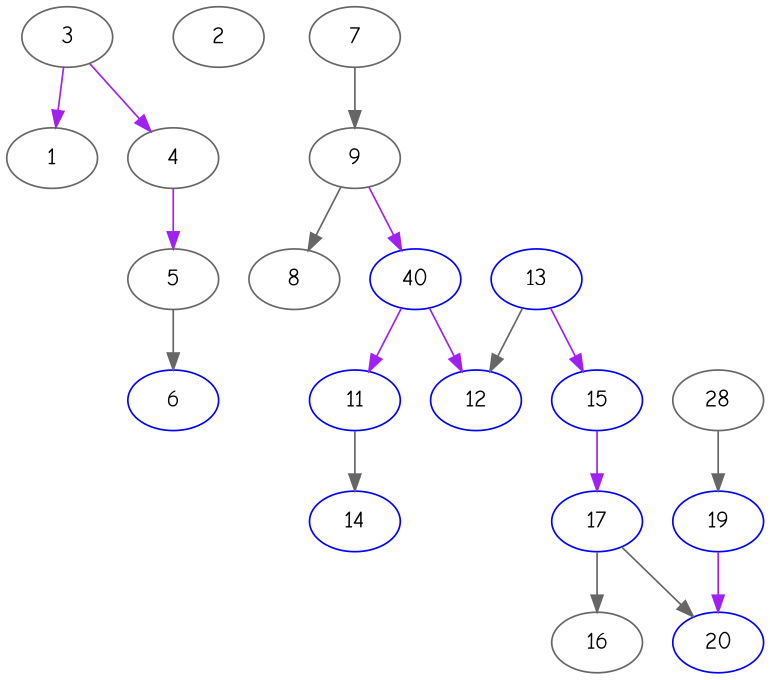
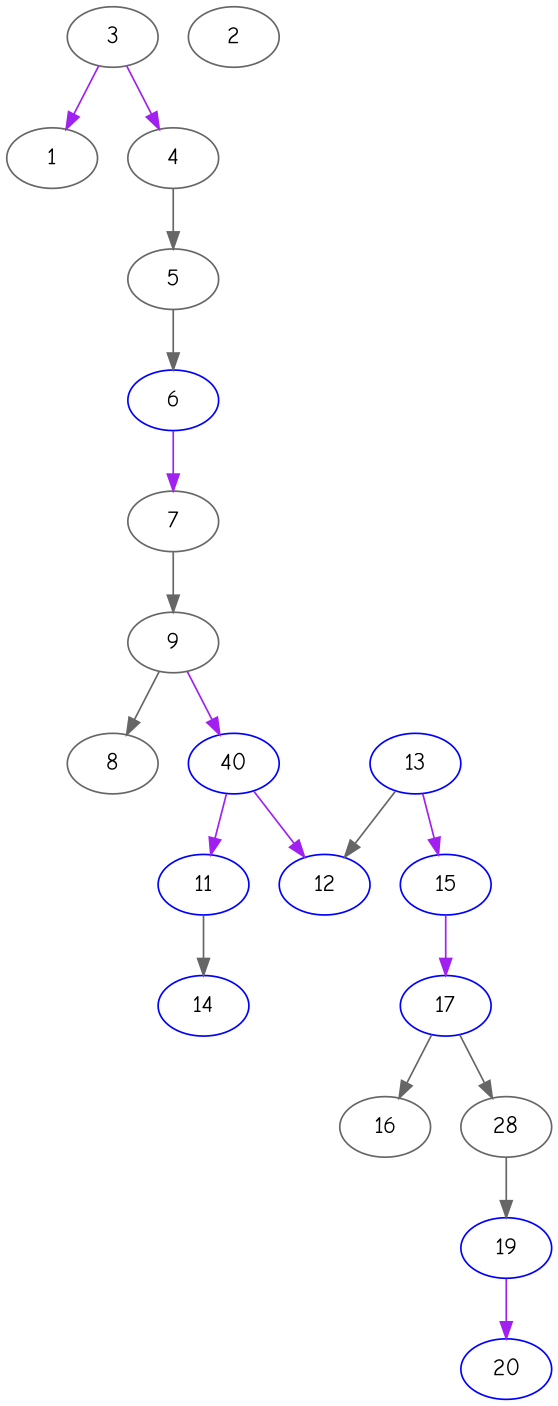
edge "4" -> "5": color purple -> gray40
edge "6" -> "7": added
edge "17" -> "20": now "17" -> "28"
